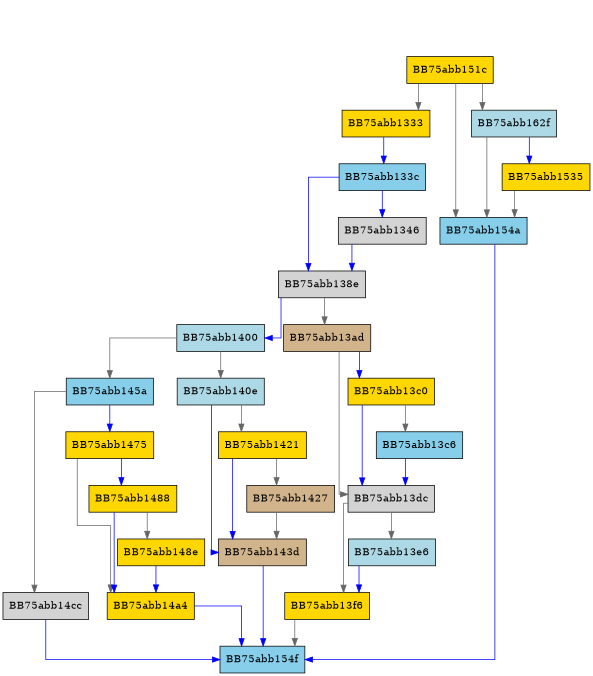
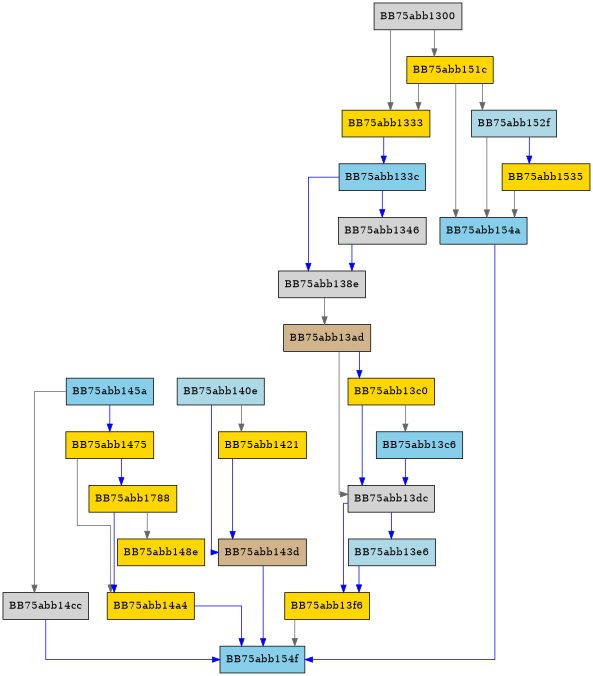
node "BB75abb1300": added
node "BB75abb162f": label "BB75abb162f" -> "BB75abb152f"
node "BB75abb1400": removed
node "BB75abb1488": label "BB75abb1488" -> "BB75abb1788"
node "BB75abb1427": removed
edge "BB75abb13dc" -> "BB75abb13e6": color gray40 -> blue
edge "BB75abb13dc" -> "BB75abb13f6": color gray40 -> blue
edge "BB75abb148e" -> "BB75abb14a4": removed
